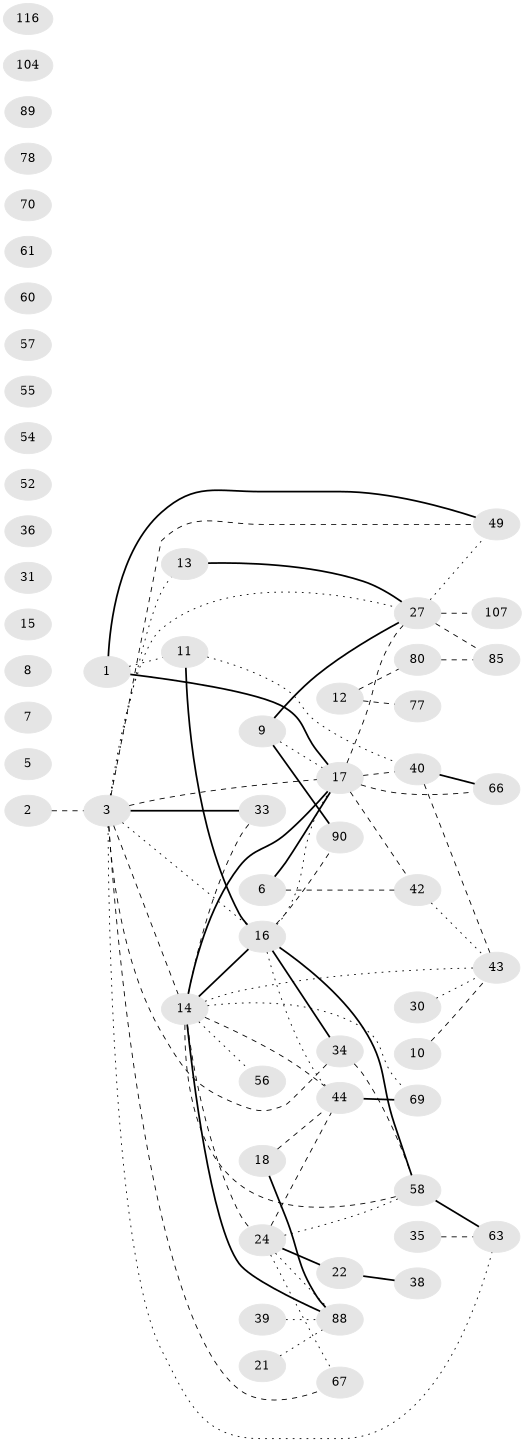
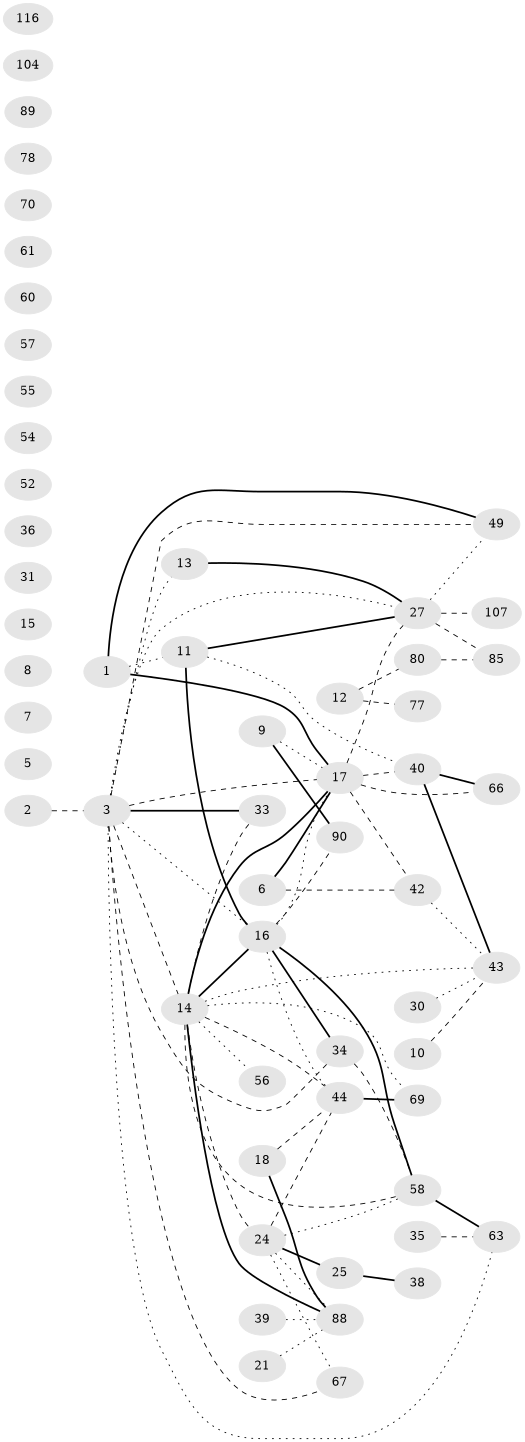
edge "27" -- "9": now "27" -- "11"
edge "40" -- "43": style dashed -> bold
node "22": label "22" -> "25"
